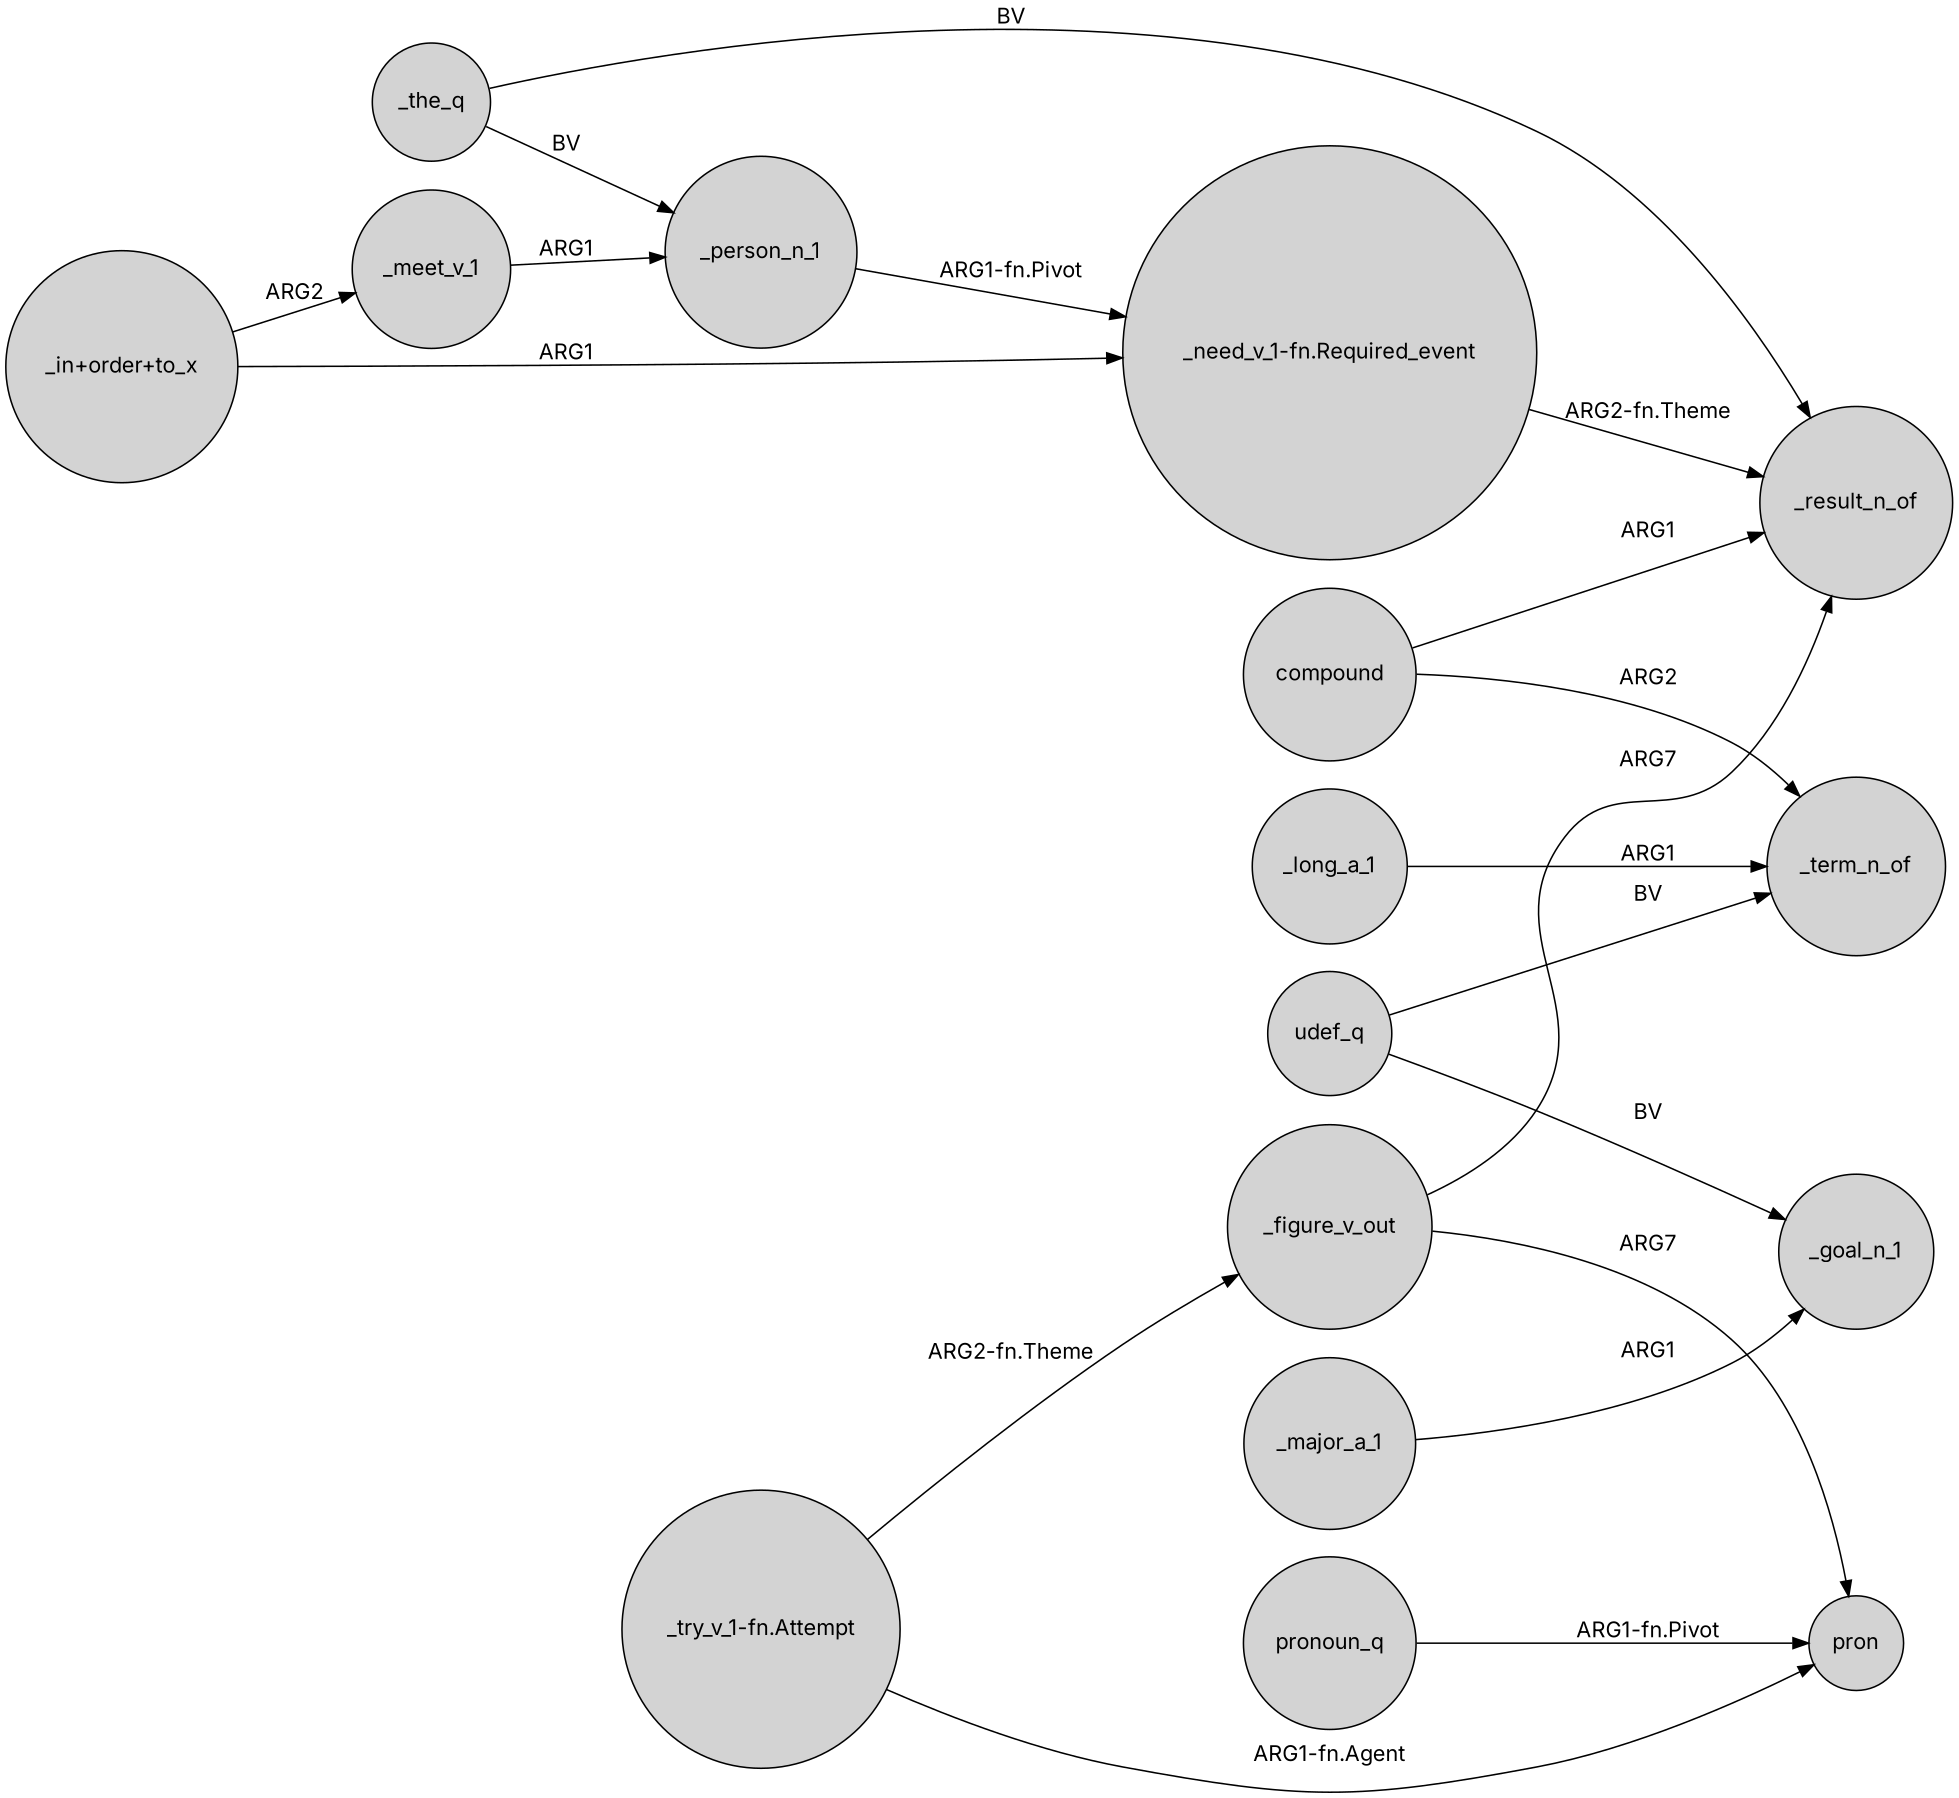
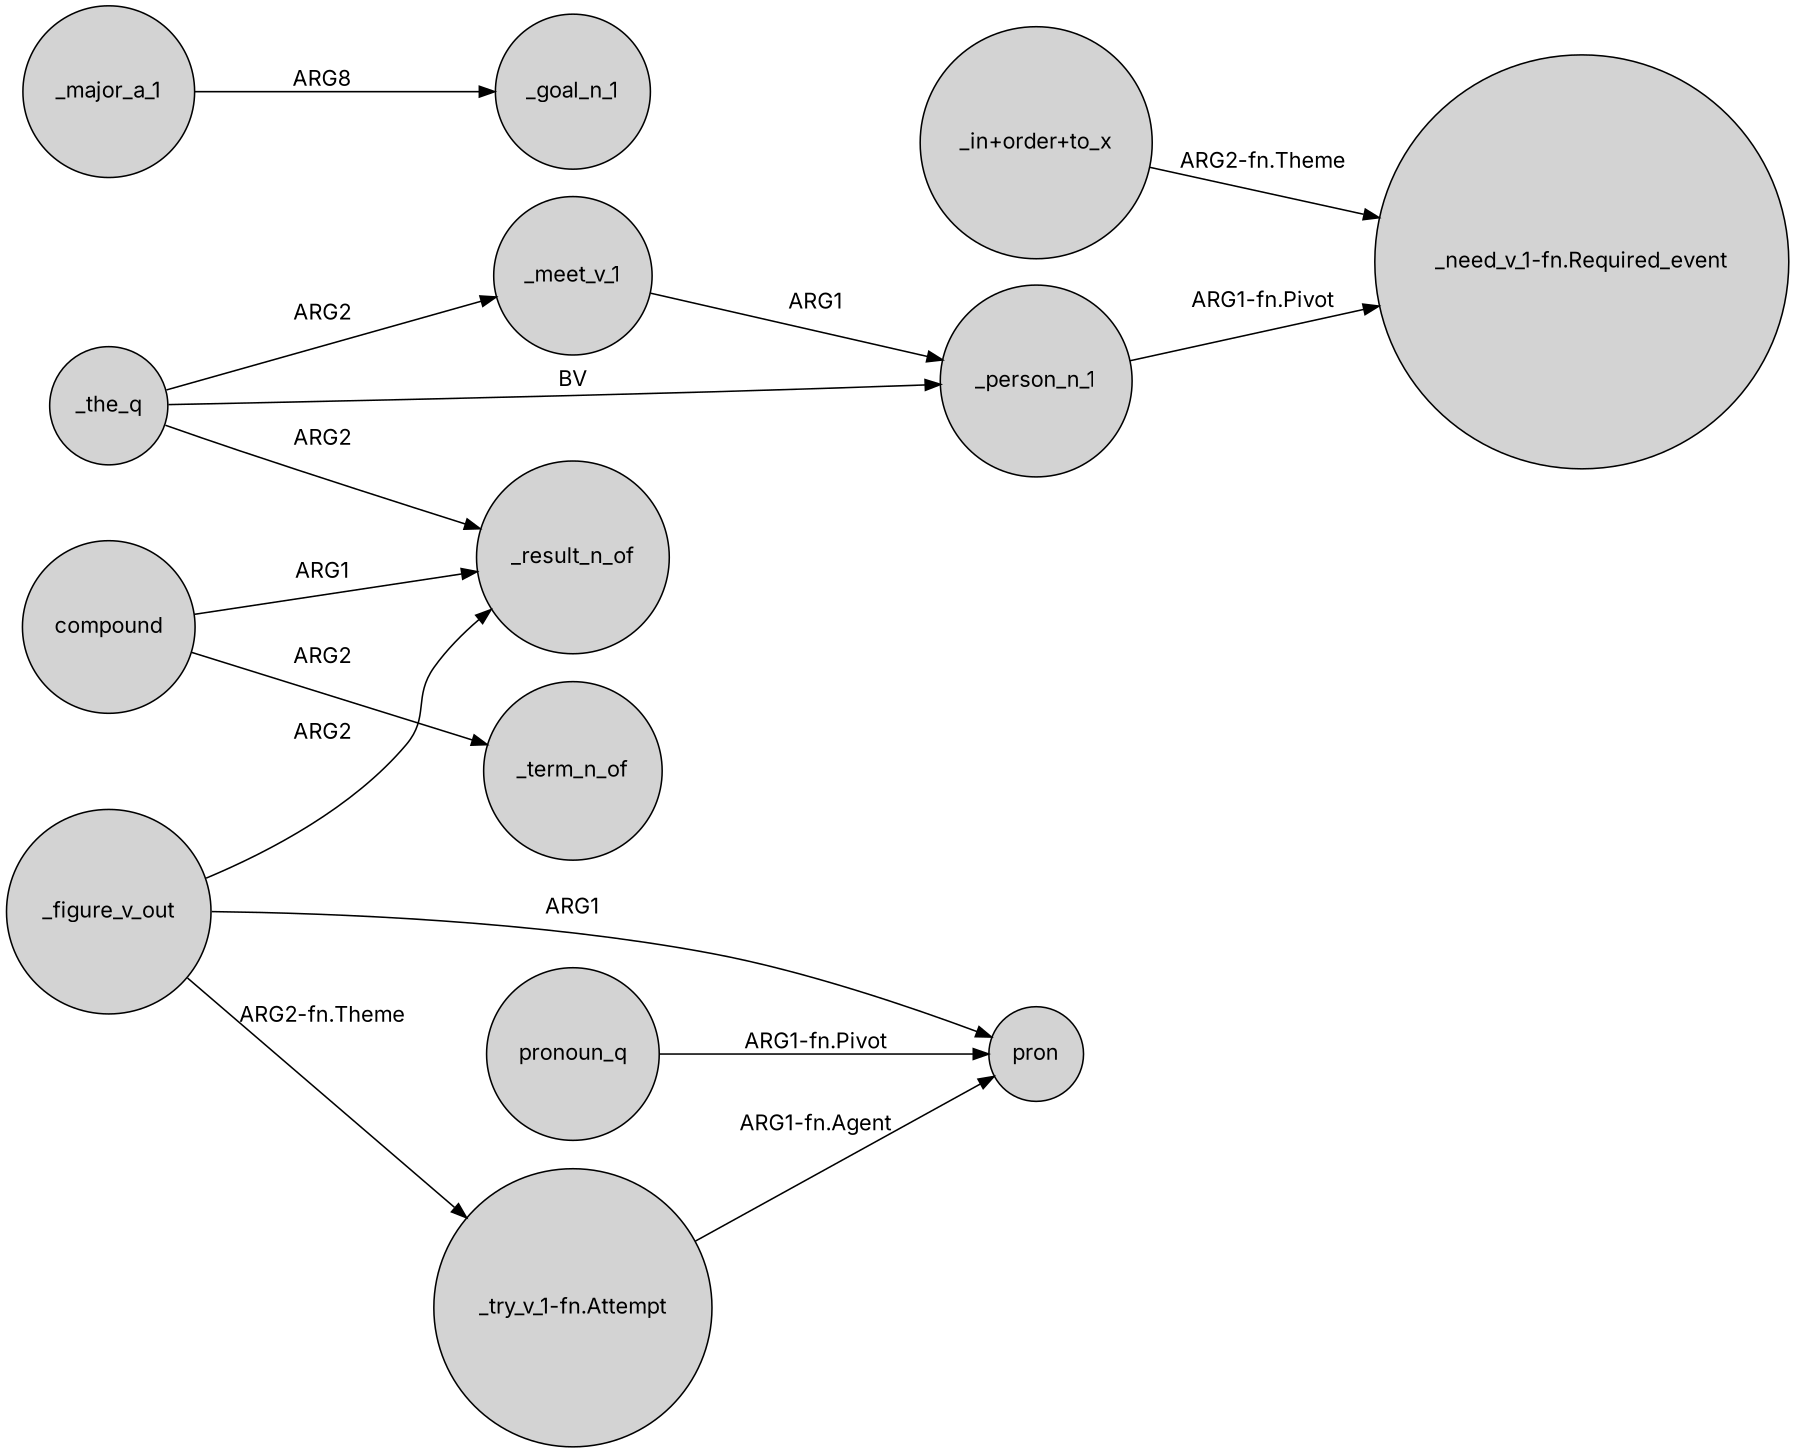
edge "_the_q" -> "_result_n_of": label "BV" -> "ARG2"
edge "_in+order+to_x" -> "_meet_v_1": now "_the_q" -> "_meet_v_1"
edge "_in+order+to_x" -> "_need_v_1-fn.Required_event": label "ARG1" -> "ARG2-fn.Theme"
edge "_need_v_1-fn.Required_event" -> "_result_n_of": removed, label "ARG2-fn.Theme"
edge "_figure_v_out" -> "_result_n_of": label "ARG7" -> "ARG2"
node "_long_a_1": removed
node "udef_q": removed
edge "_figure_v_out" -> "pron": label "ARG7" -> "ARG1"
edge "_major_a_1" -> "_goal_n_1": label "ARG1" -> "ARG8"
edge "_try_v_1-fn.Attempt" -> "_figure_v_out": reversed
